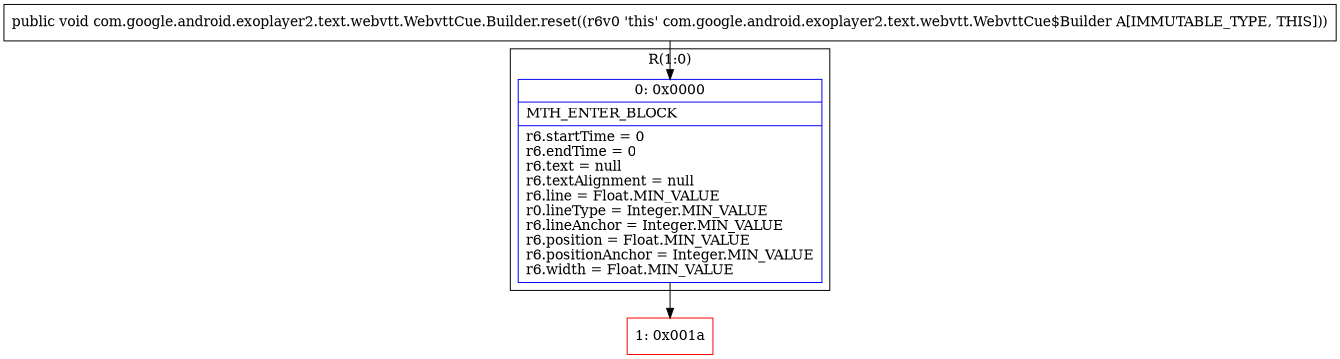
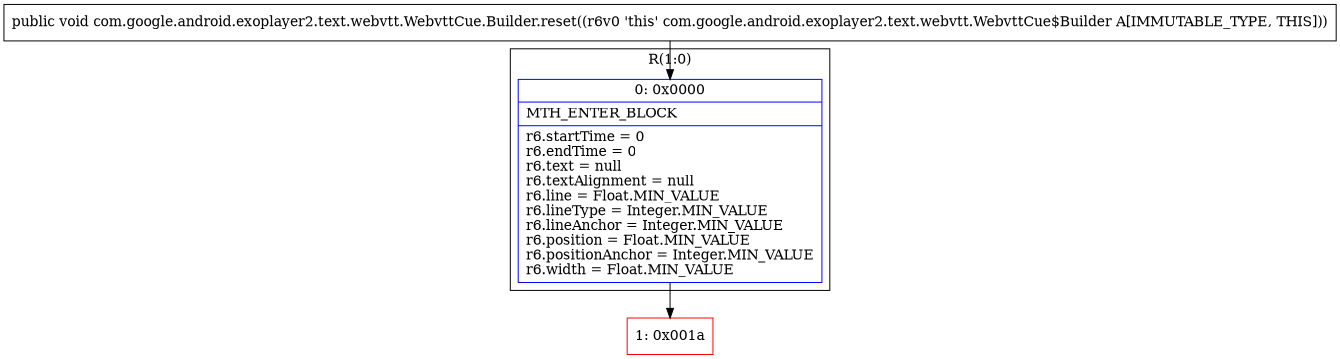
node "0: 0x0000": text "r0.lineType = Integer.MIN_VALUE" -> "r6.lineType = Integer.MIN_VALUE"
